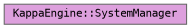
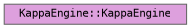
node "KappaEngine::SystemManager": label "KappaEngine::SystemManager" -> "KappaEngine::KappaEngine"
